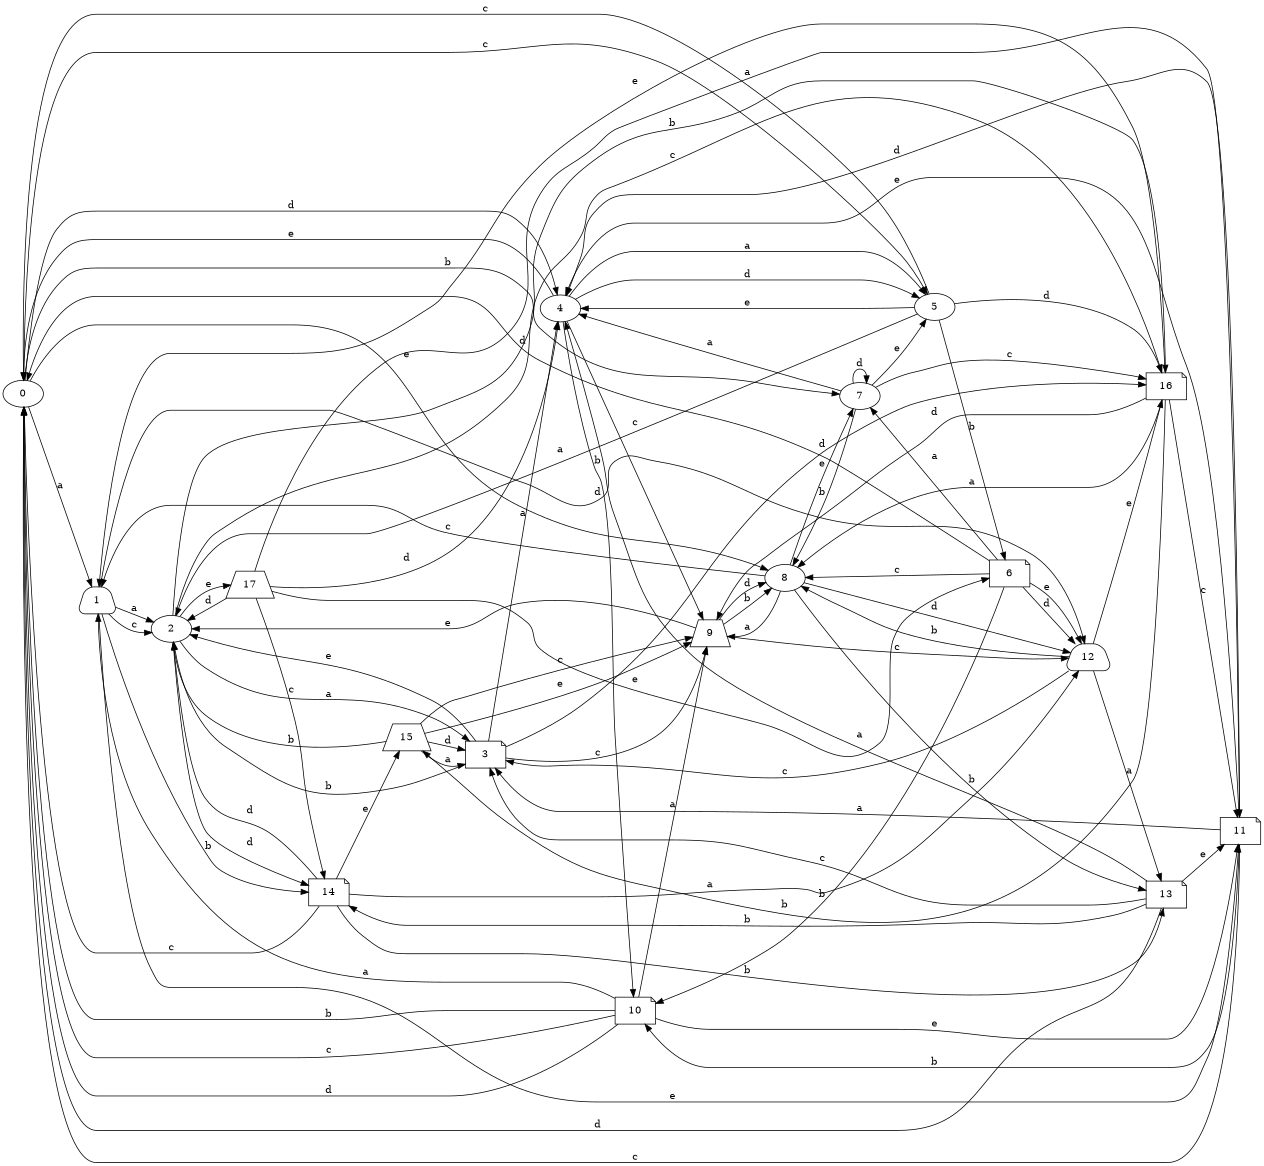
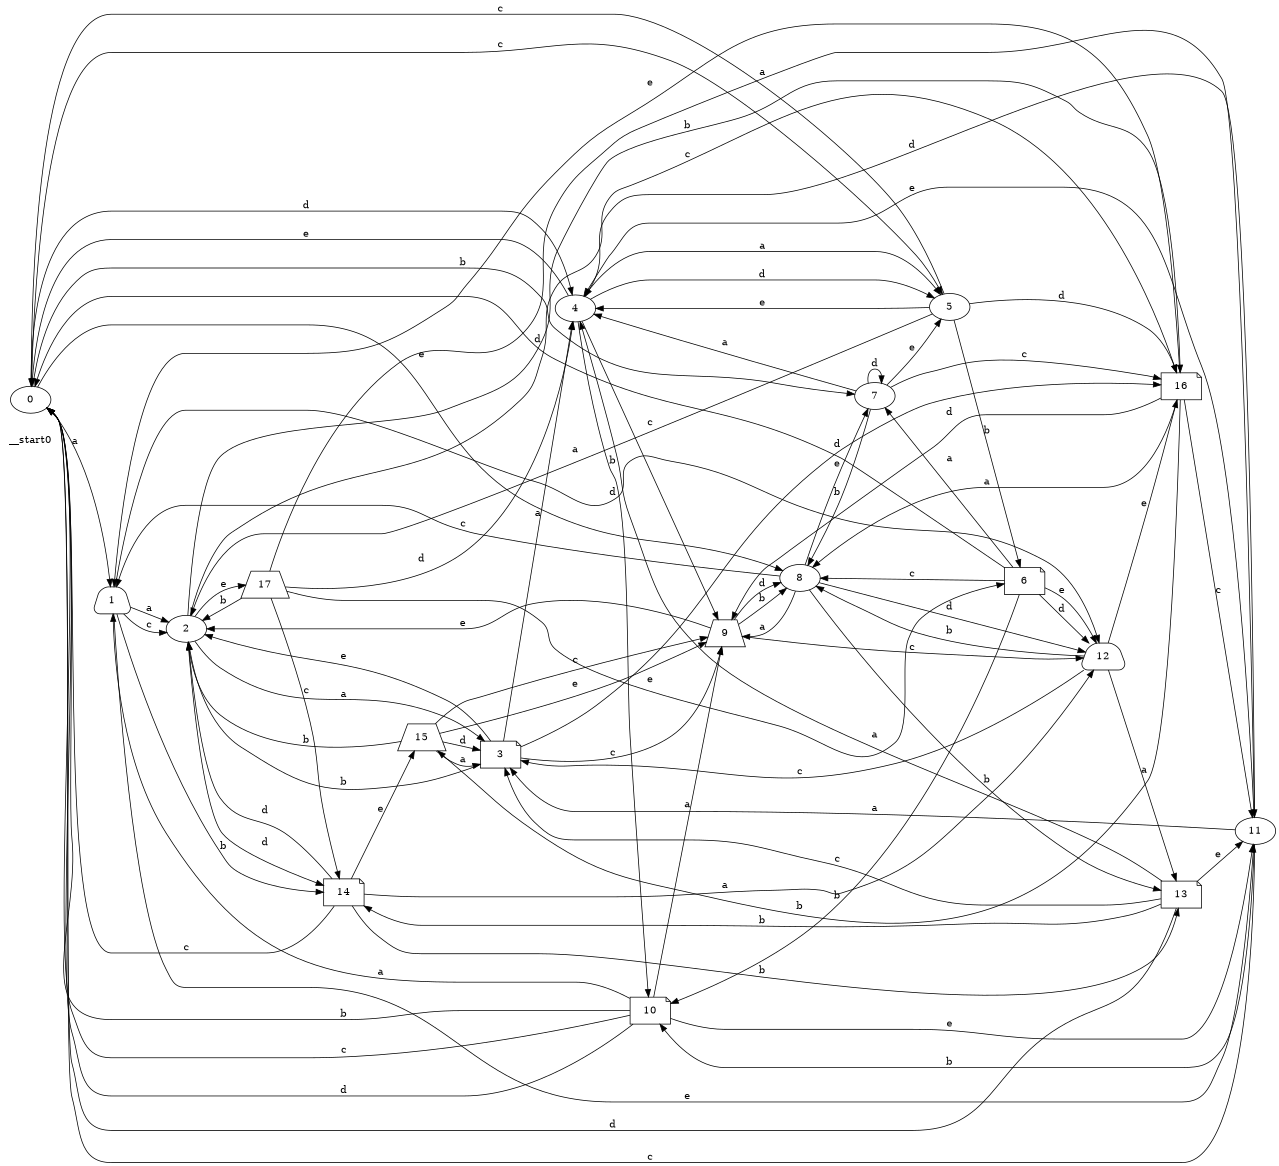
node "__start0": added
edge "17" -> "2": label "d" -> "b"
node "11": shape note -> ellipse
